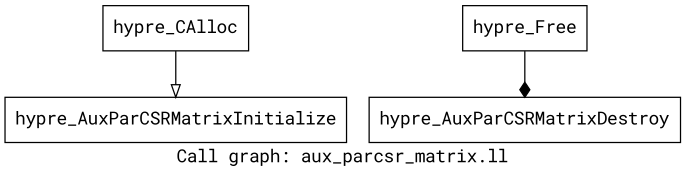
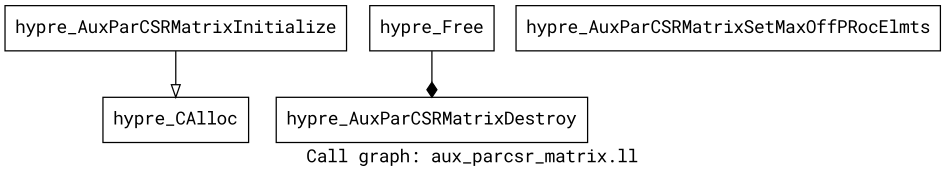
node "hypre_AuxParCSRMatrixSetMaxOffPRocElmts": added
edge "hypre_CAlloc" -> "hypre_AuxParCSRMatrixInitialize": reversed
